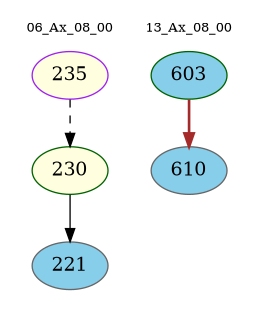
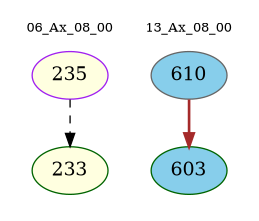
edge "603" -> "610": reversed
node "230": label "230" -> "233"
node "221": removed
